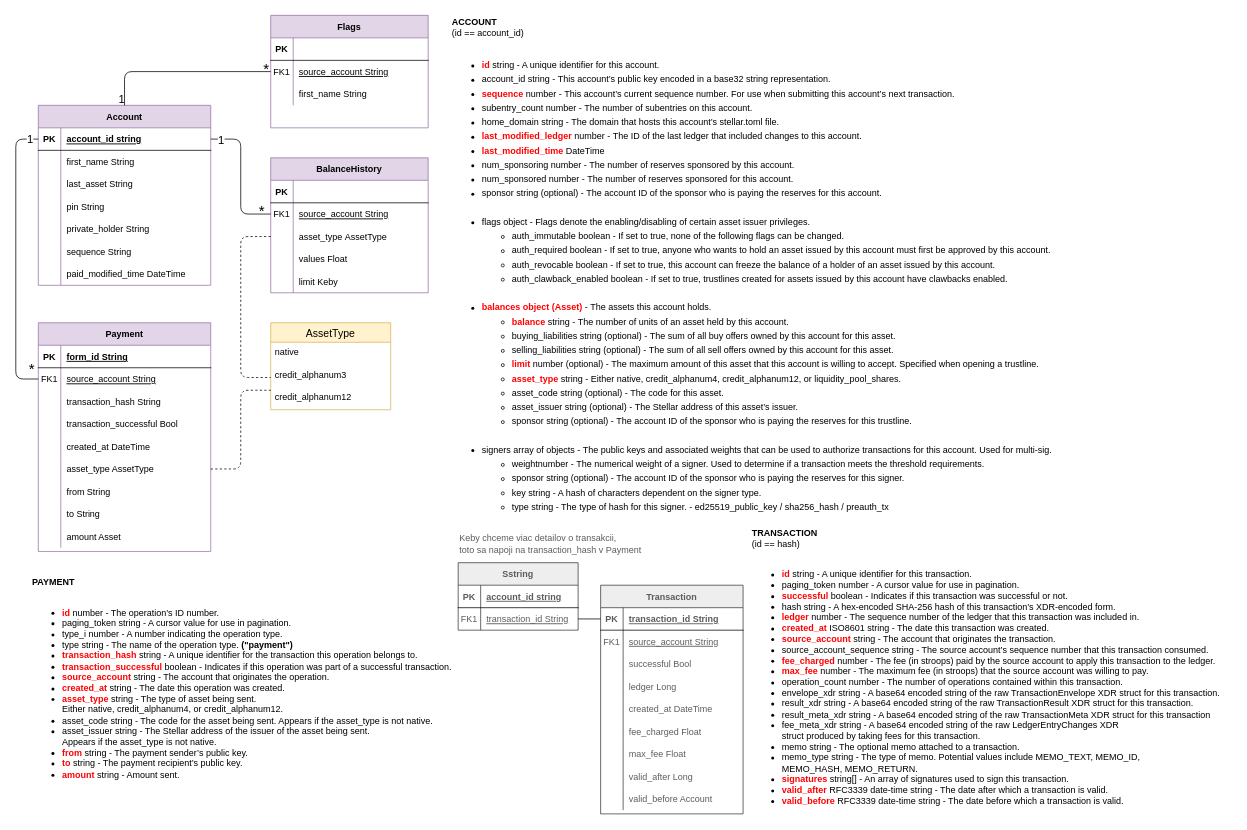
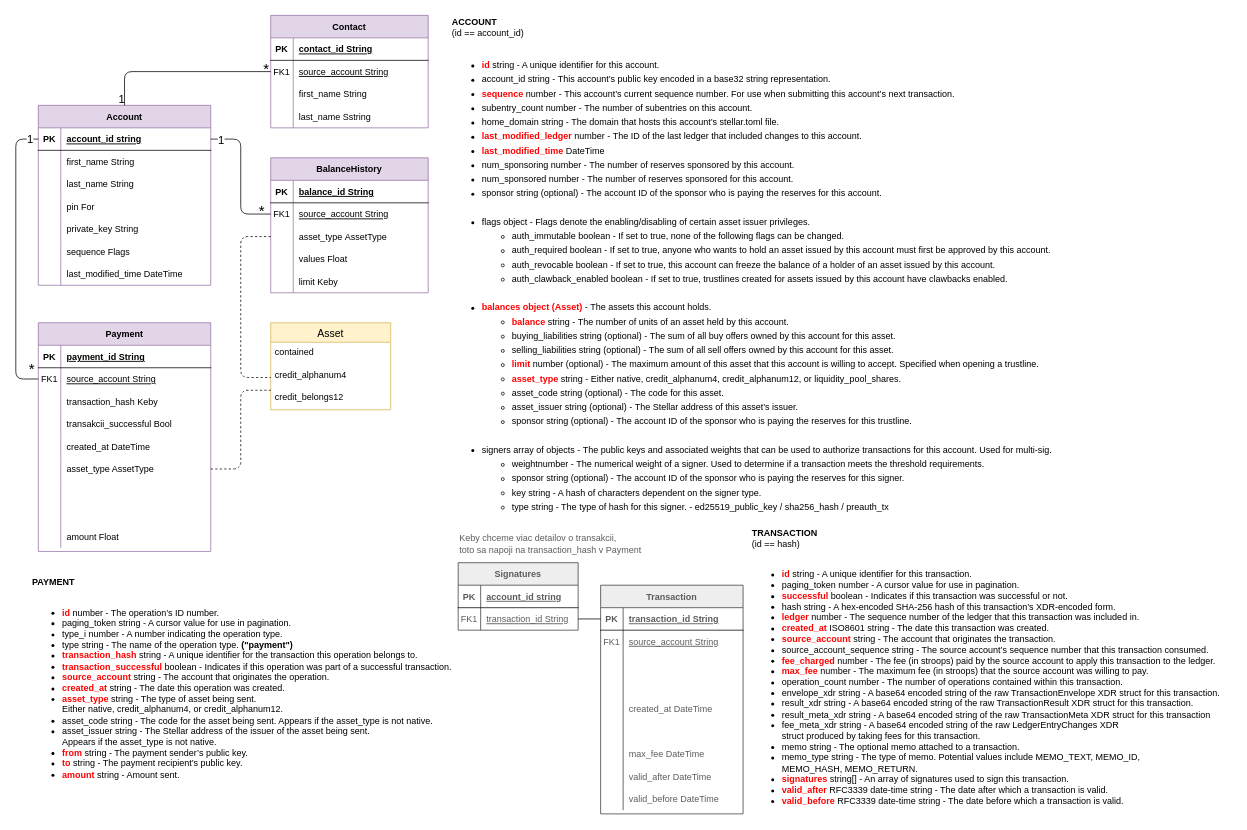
node "Flags": label "Flags" -> "Contact"
node "contact_id String": added
node "last_name Sstring": added
node "last_asset String": label "last_asset String" -> "last_name String"
node "balance_id String": added
node "pin String": label "pin String" -> "pin For"
node "private_holder String": label "private_holder String" -> "private_key String"
node "sequence String": label "sequence String" -> "sequence Flags"
node "paid_modified_time DateTime": label "paid_modified_time DateTime" -> "last_modified_time DateTime"
node "AssetType": label "AssetType" -> "Asset"
node "native": label "native" -> "contained"
node "form_id String": label "form_id String" -> "payment_id String"
node "credit_alphanum3": label "credit_alphanum3" -> "credit_alphanum4"
node "credit_alphanum12": label "credit_alphanum12" -> "credit_belongs12"
node "transaction_hash String": label "transaction_hash String" -> "transaction_hash Keby"
node "transaction_successful Bool": label "transaction_successful Bool" -> "transakcii_successful Bool"
node "from String": removed
node "to String": removed
node "amount Asset": label "amount Asset" -> "amount Float"
node "Sstring": label "Sstring" -> "Signatures"
node "successful Bool": removed
node "ledger Long": removed
node "fee_charged Float": removed
node "max_fee Float": label "max_fee Float" -> "max_fee DateTime"
node "valid_after Long": label "valid_after Long" -> "valid_after DateTime"
node "valid_before Account": label "valid_before Account" -> "valid_before DateTime"
